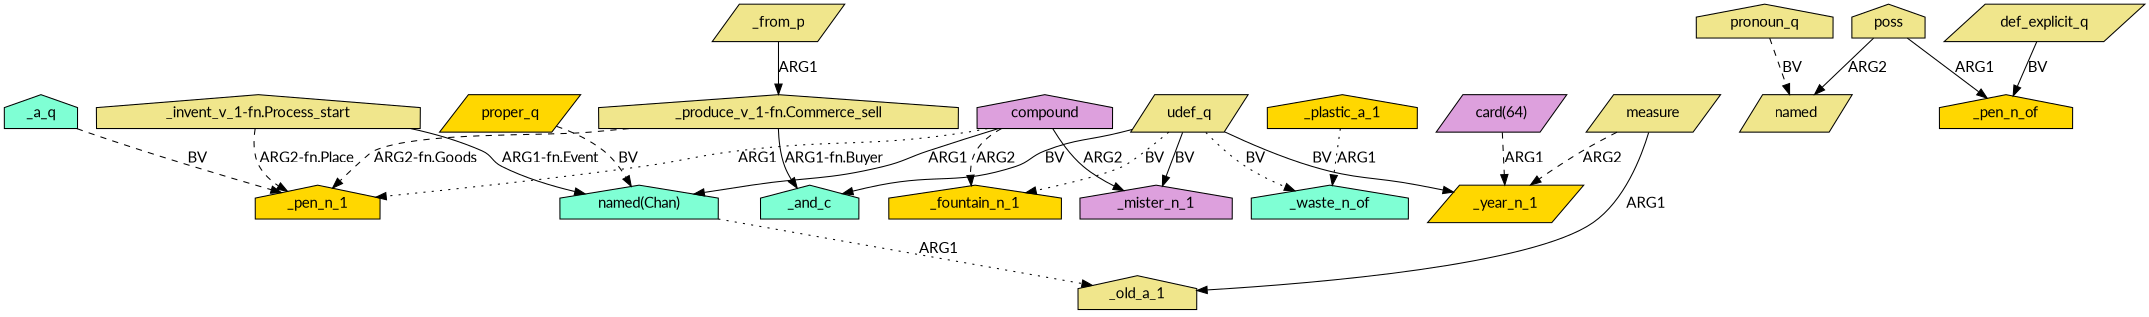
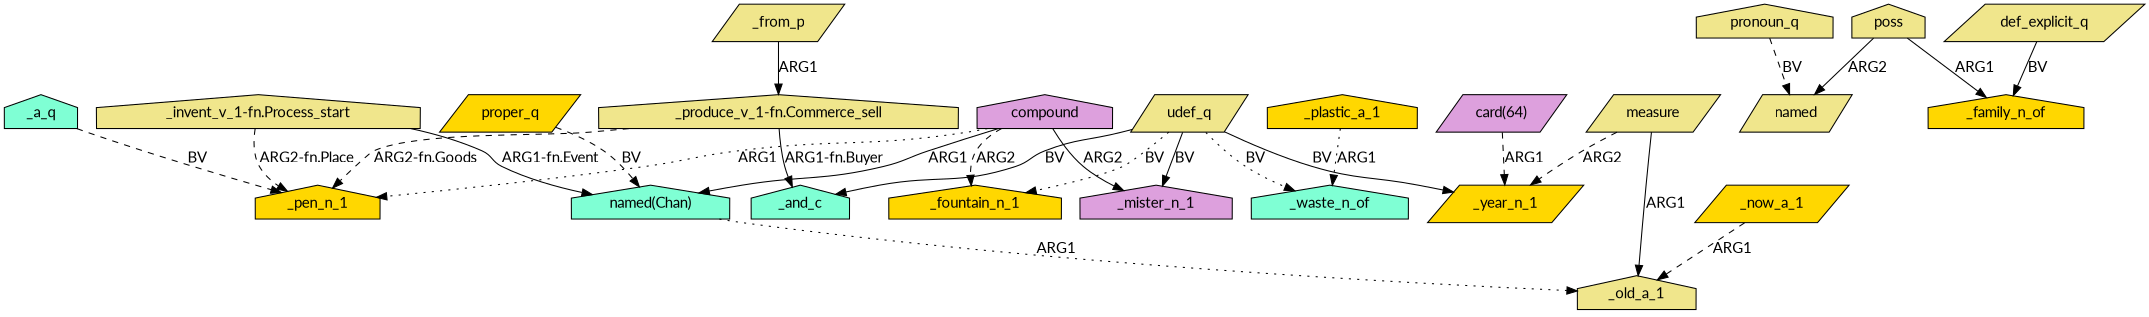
node "_pen_n_of": label "_pen_n_of" -> "_family_n_of"
node "_now_a_1": added
